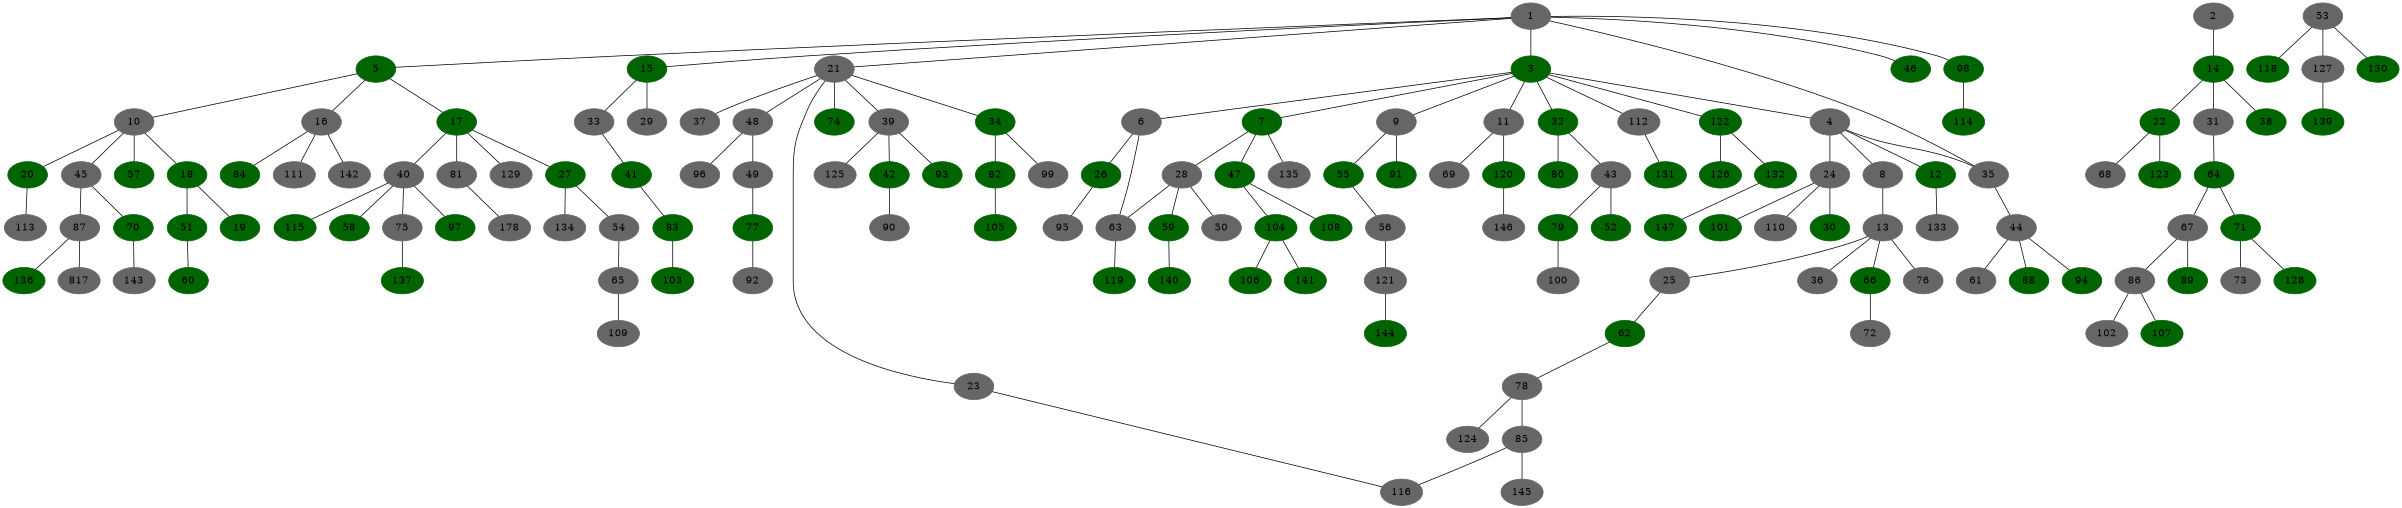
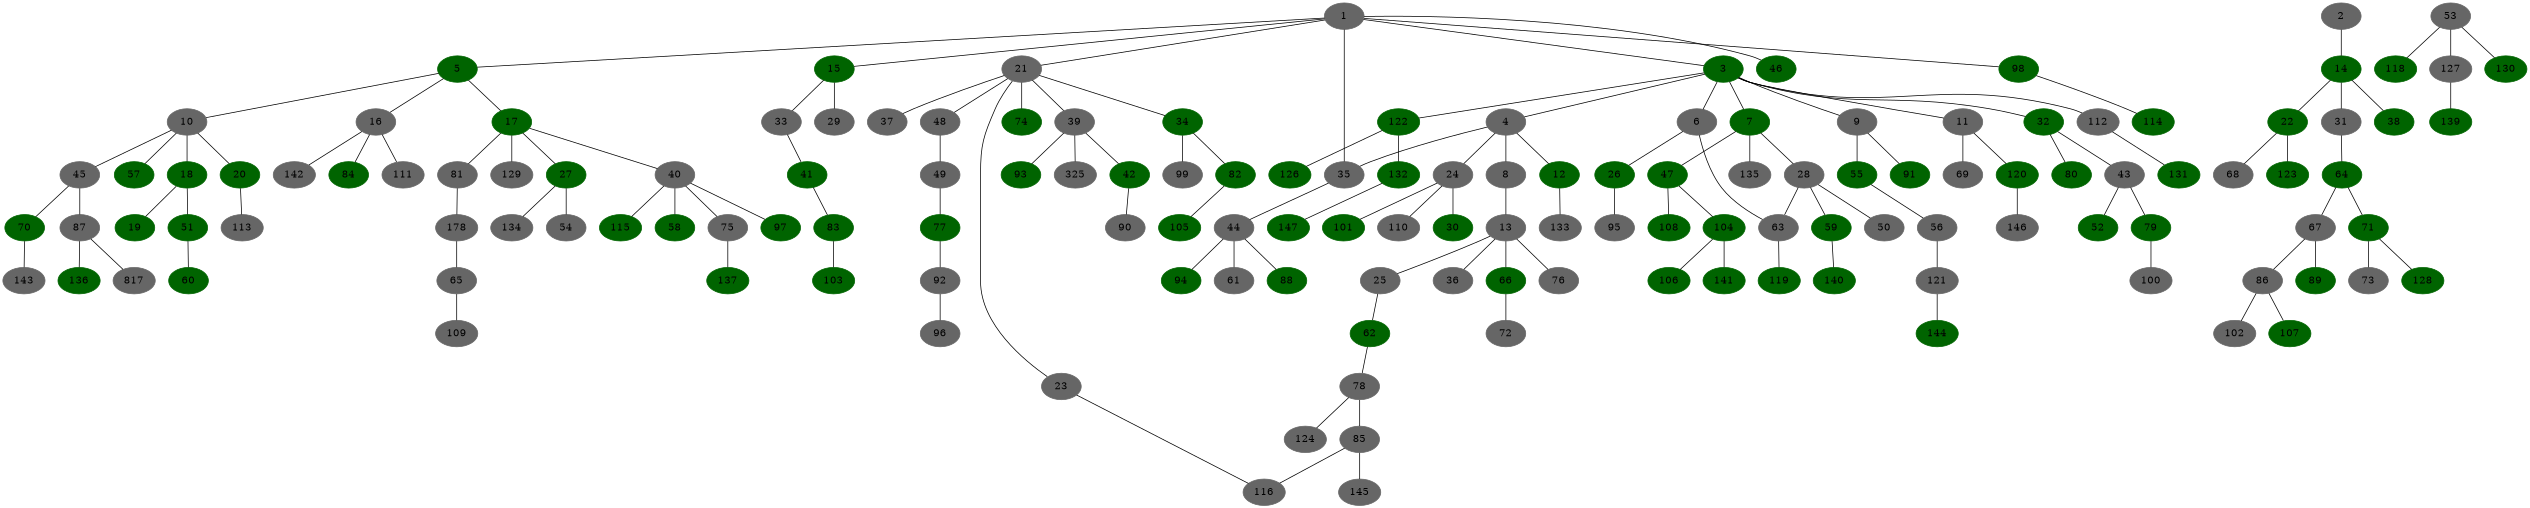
edge "48" -- "96": now "92" -- "96"
node "125": label "125" -> "325"
edge "54" -- "65": now "178" -- "65"
